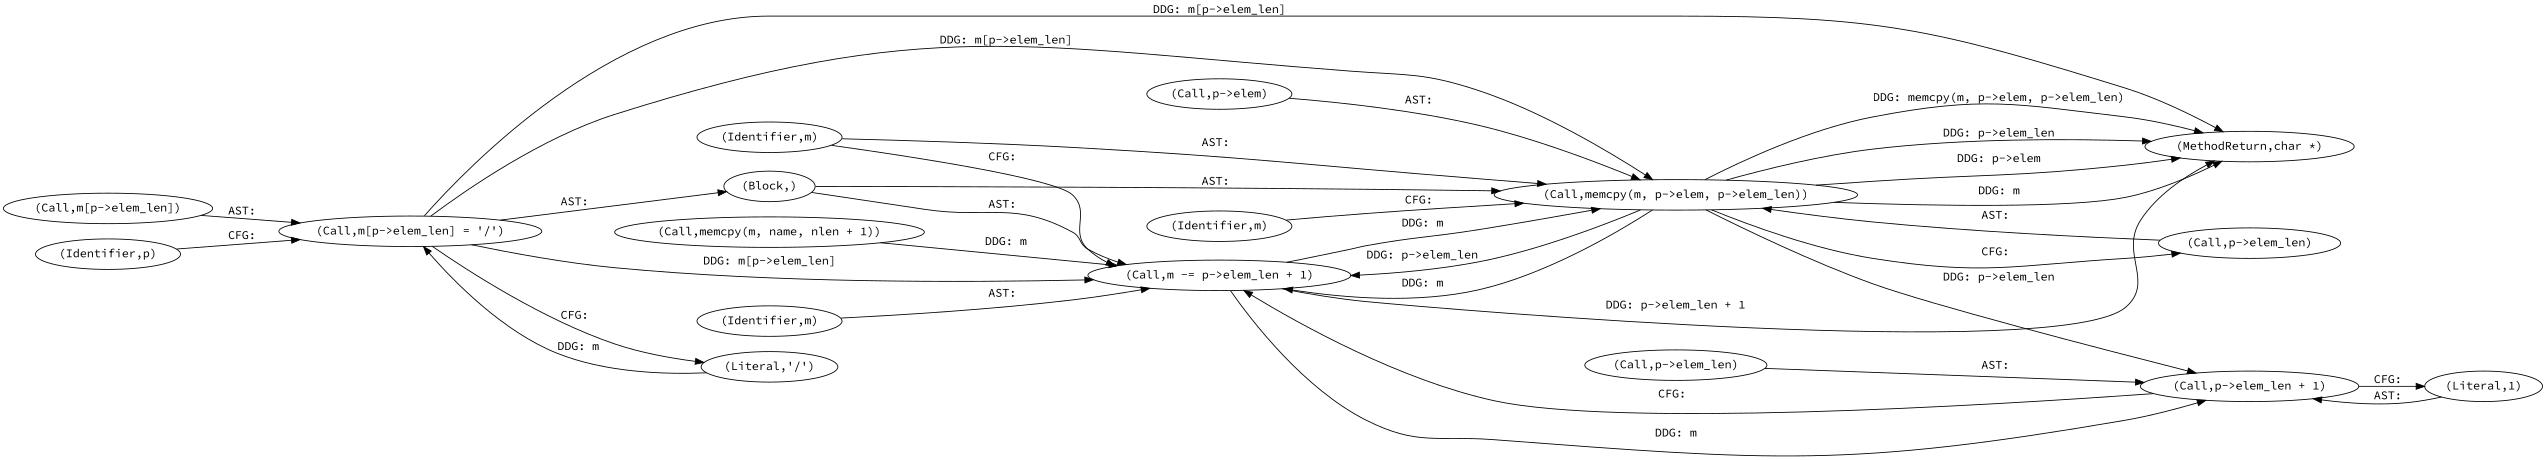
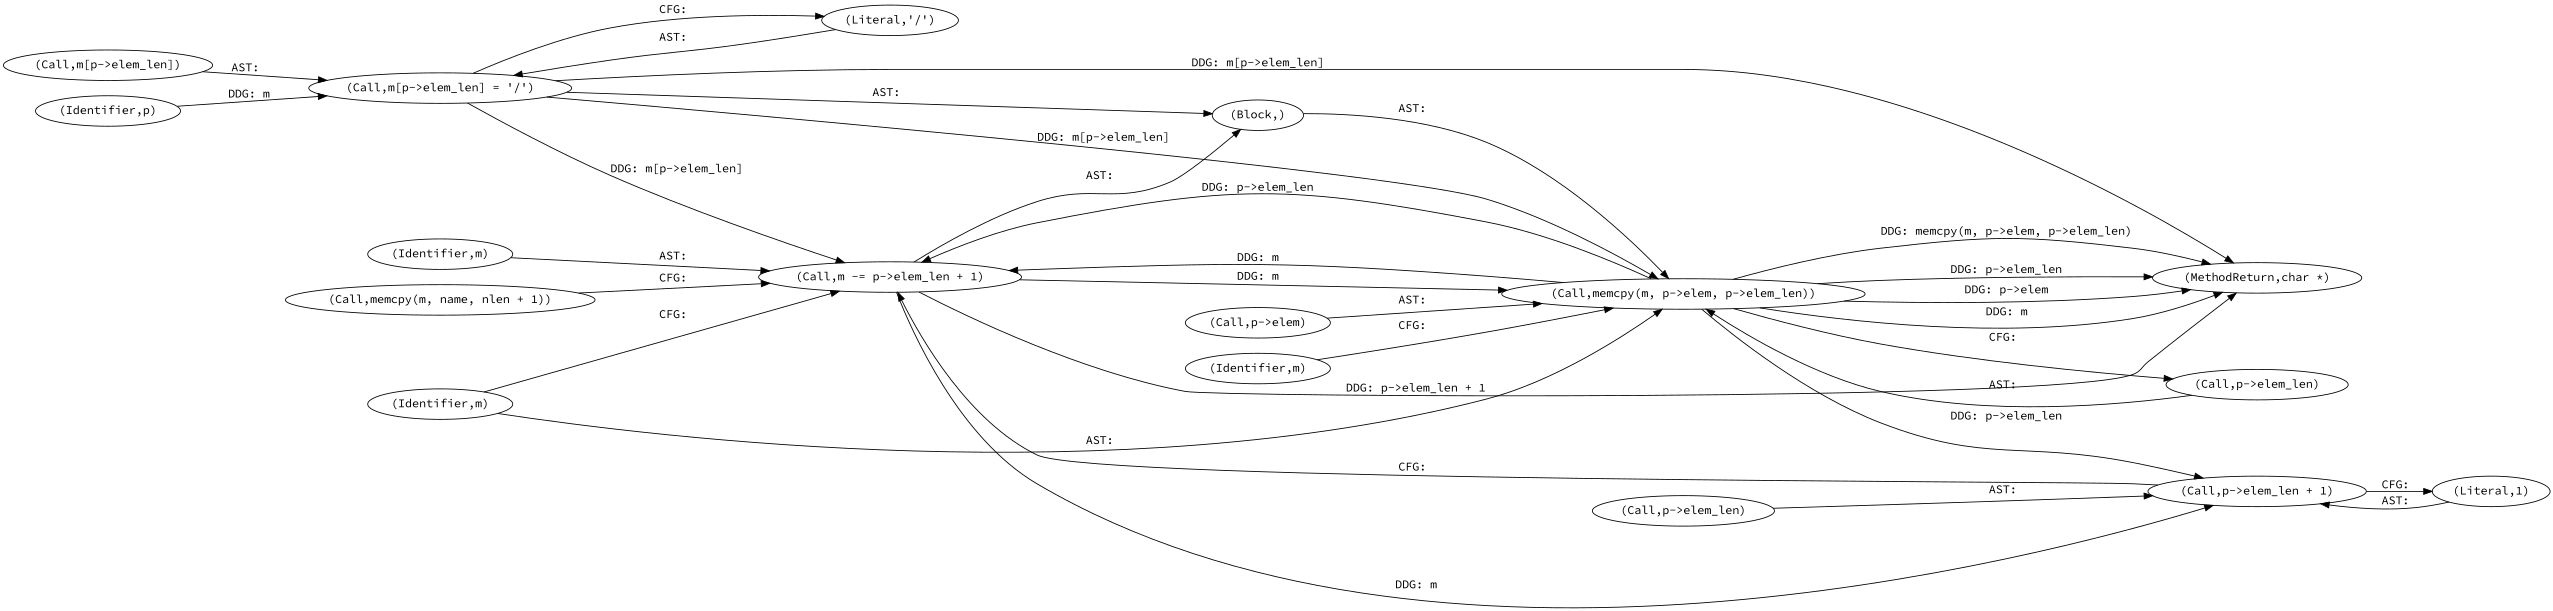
edge "(Block,)" -> "(Call,m -= p->elem_len + 1)": reversed
edge "(Identifier,p)" -> "(Call,m[p->elem_len] = '/')": label "CFG: " -> "DDG: m"
edge "(Call,memcpy(m, name, nlen + 1))" -> "(Call,m -= p->elem_len + 1)": label "DDG: m" -> "CFG: "
edge "(Literal,'/')" -> "(Call,m[p->elem_len] = '/')": label "DDG: m" -> "AST: "
